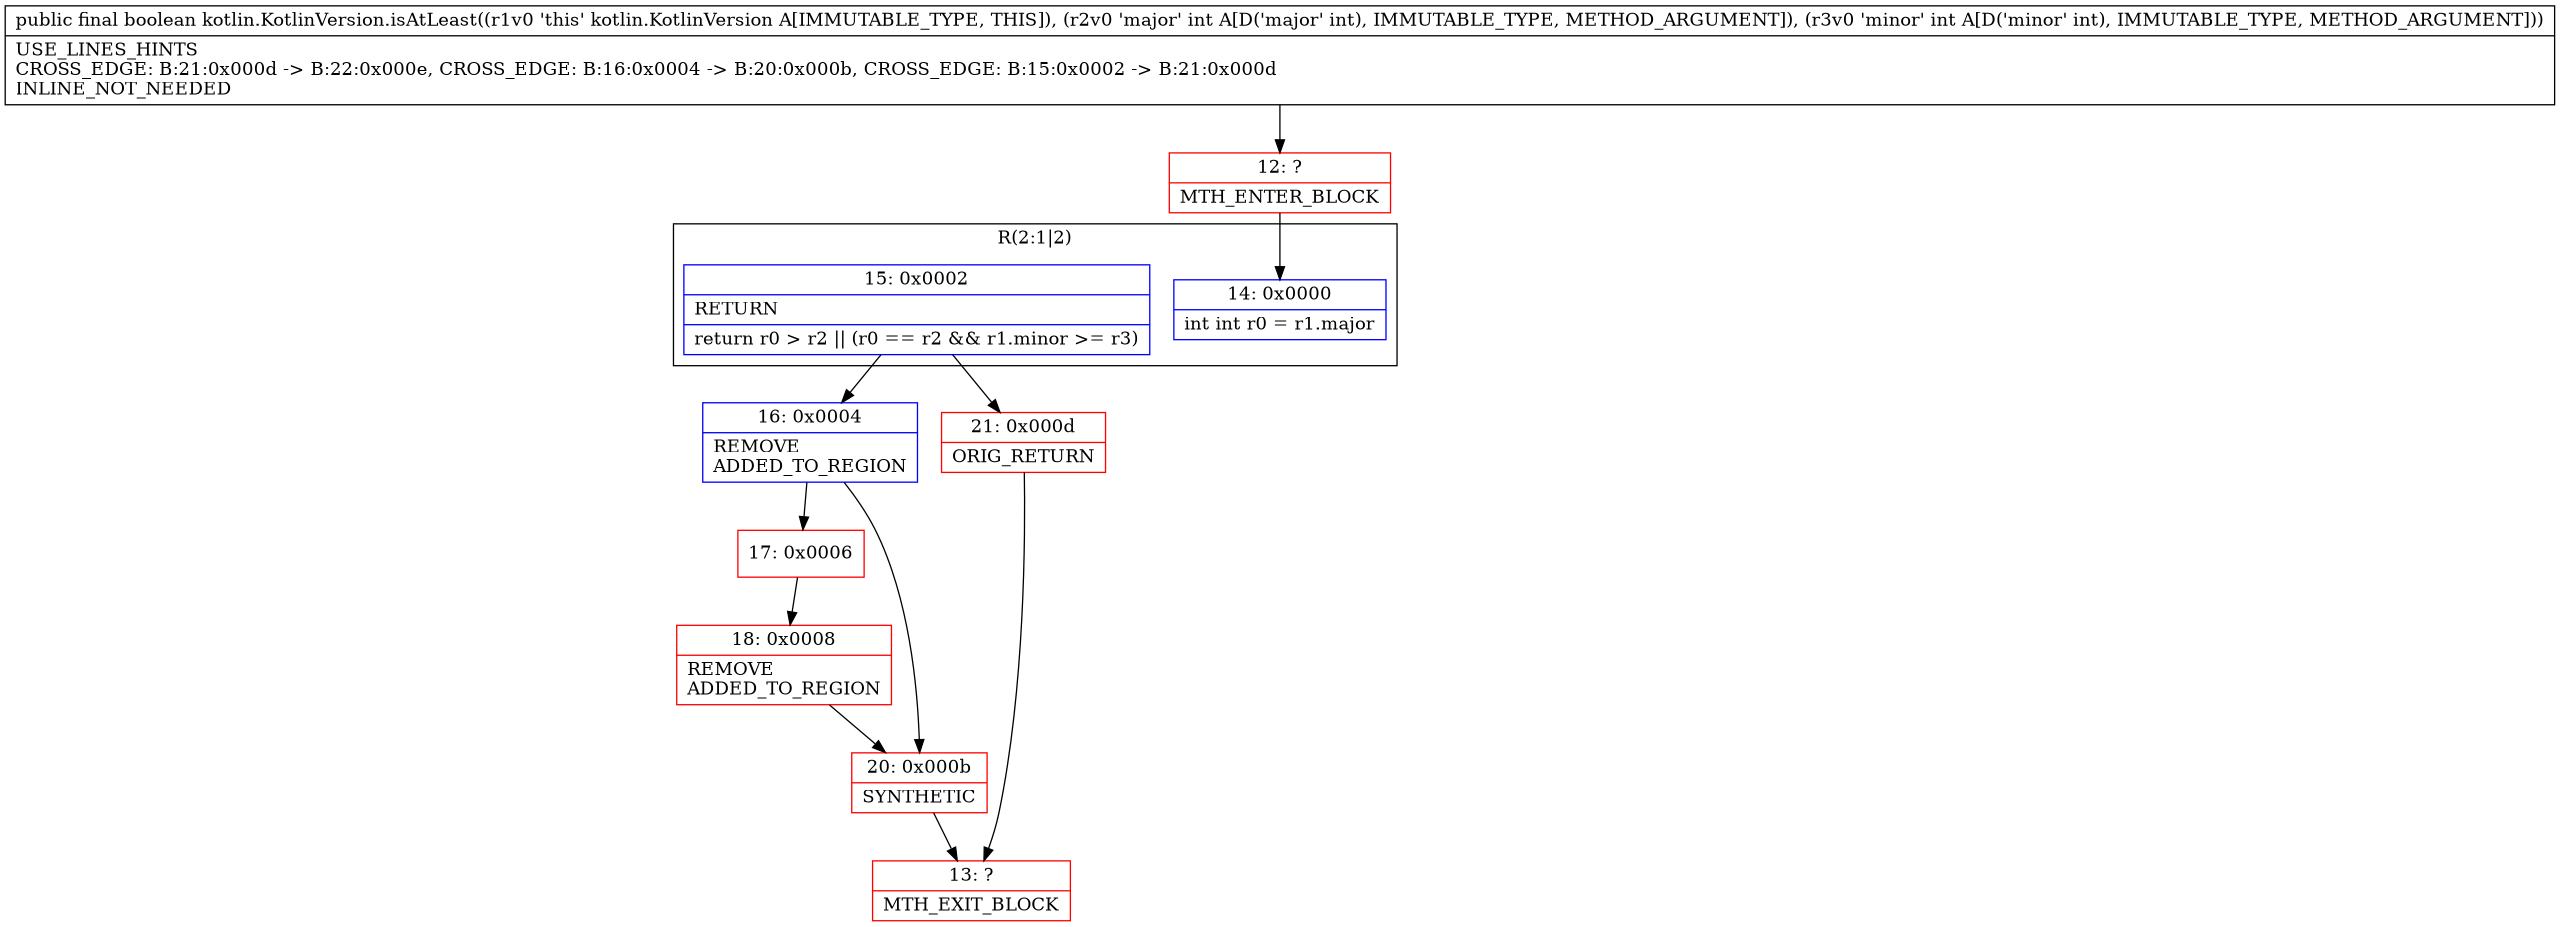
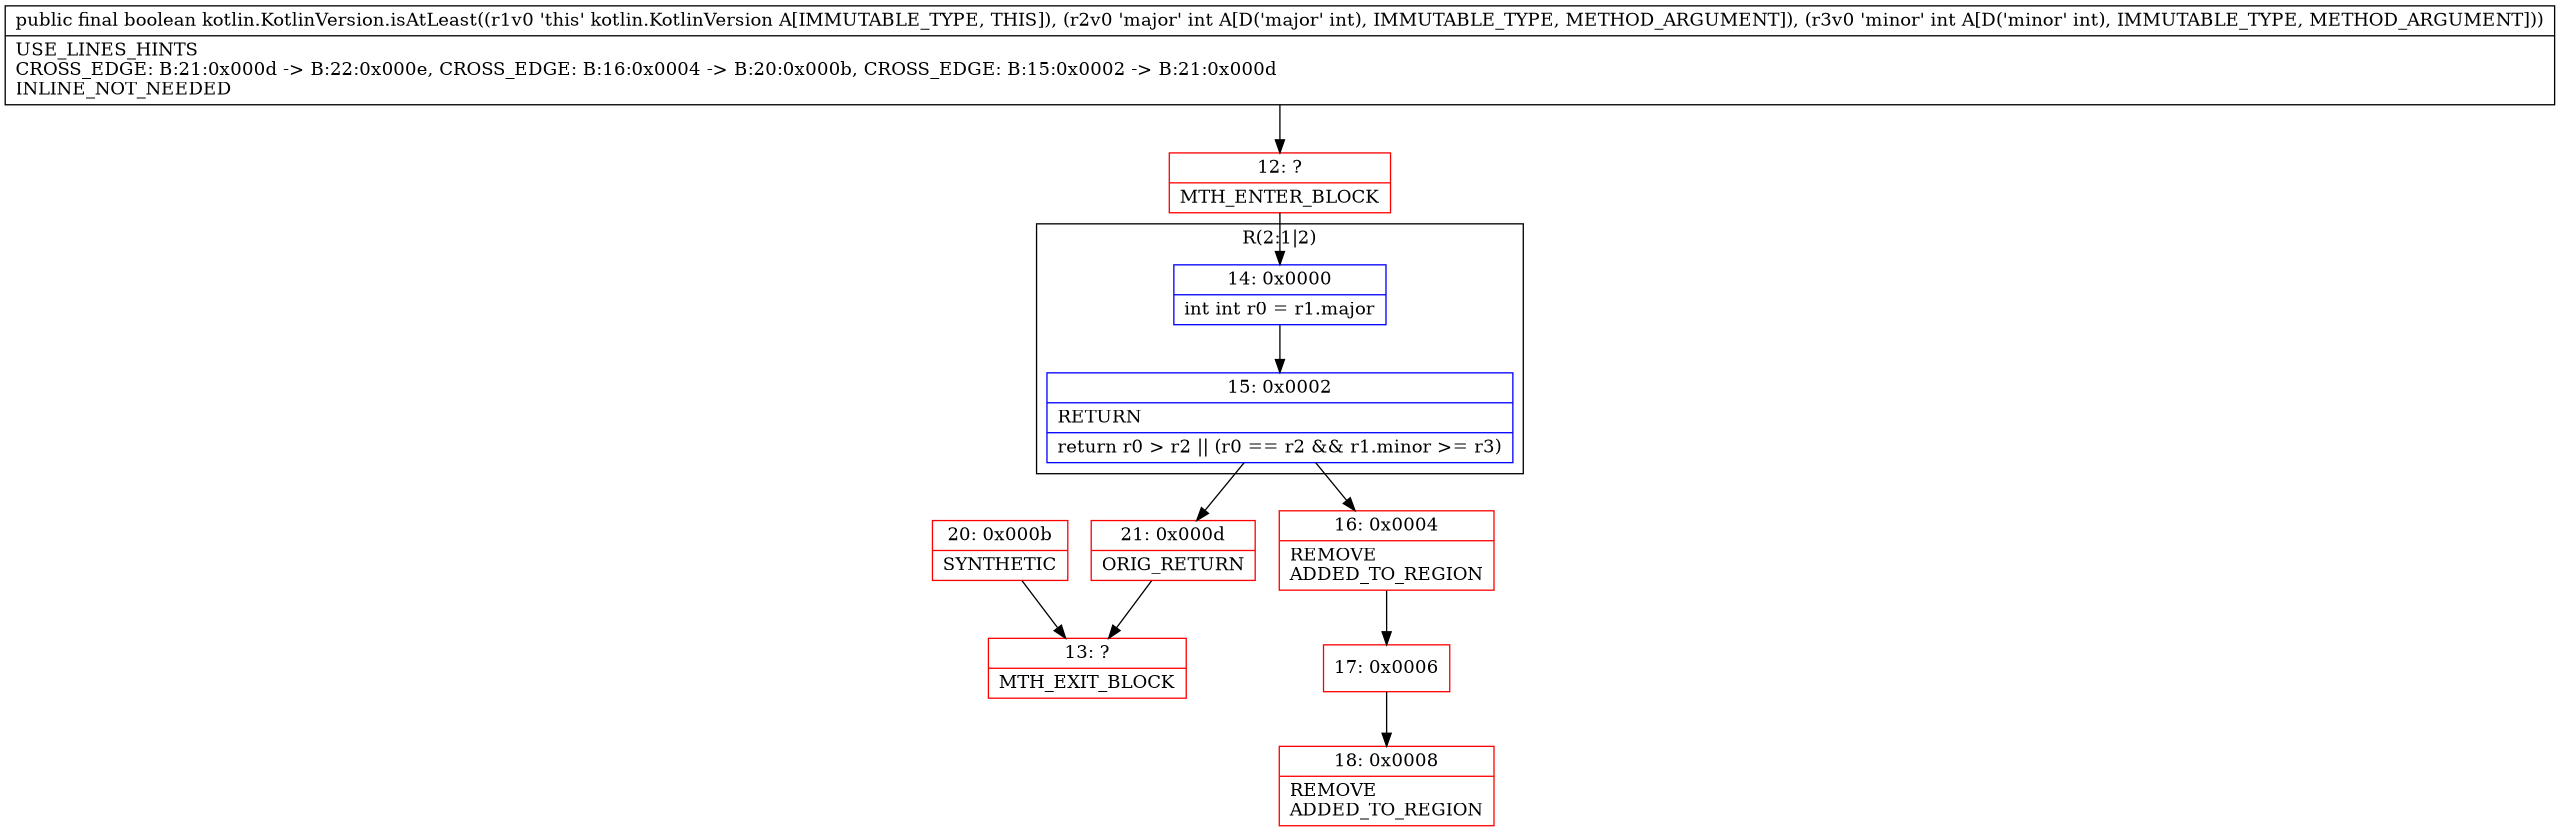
edge "14: 0x0000" -> "15: 0x0002": added
node "16: 0x0004": color blue -> red
edge "16: 0x0004" -> "20: 0x000b": removed
edge "18: 0x0008" -> "20: 0x000b": removed
